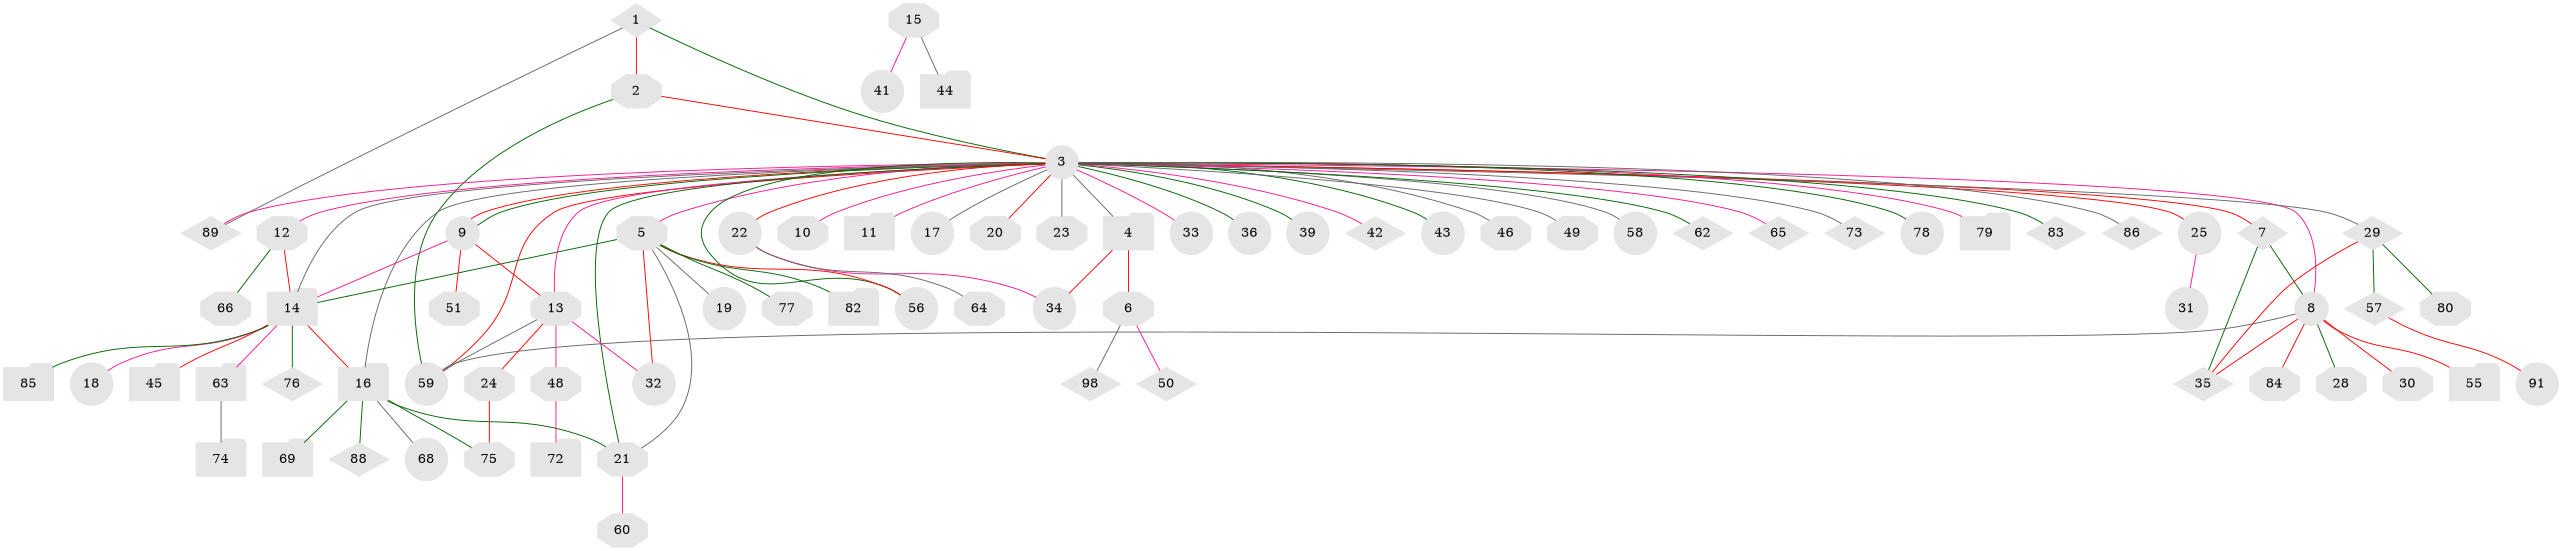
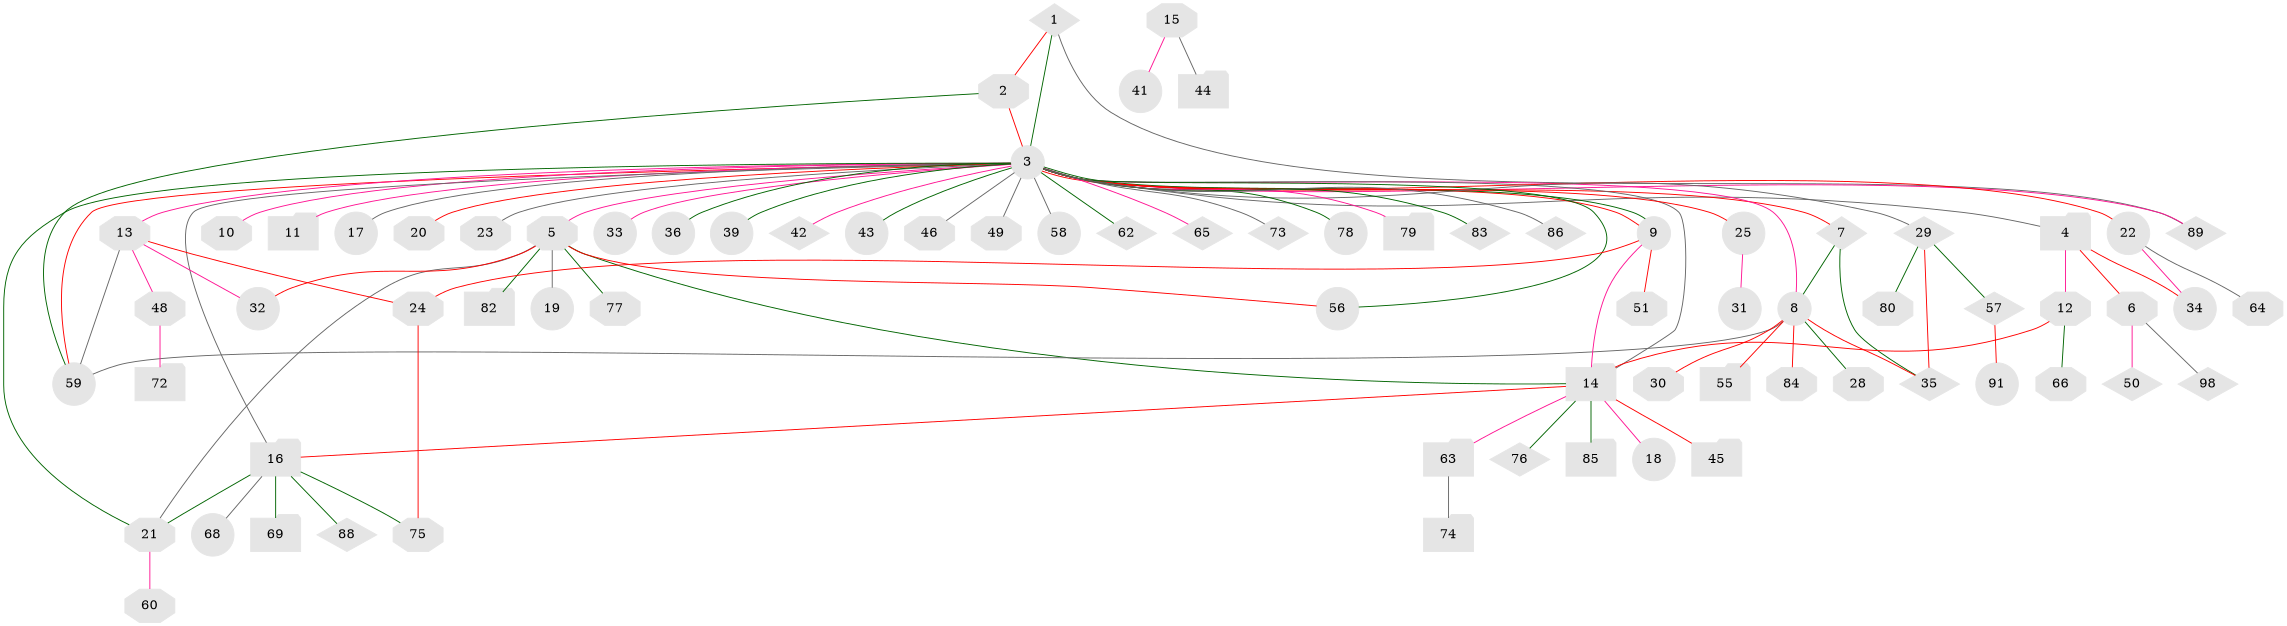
edge "3" -- "12": now "4" -- "12"
edge "9" -- "13": now "9" -- "24"
